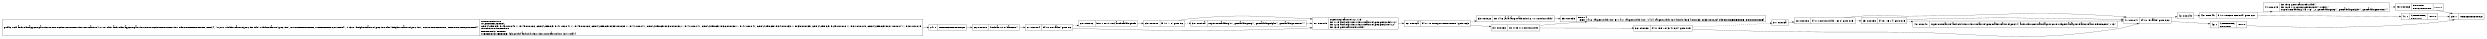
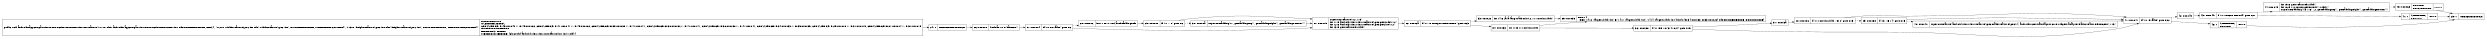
edge "36: 0x0038" -> "37: 0x003a": style dashed -> solid
